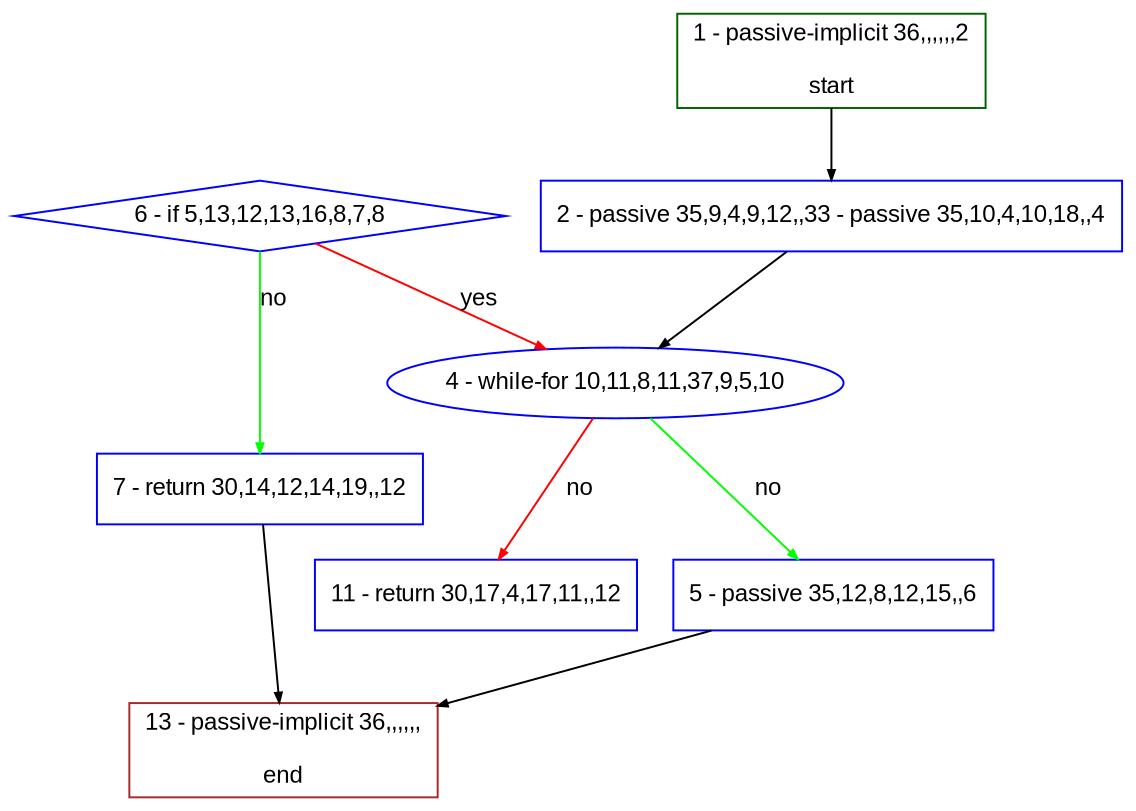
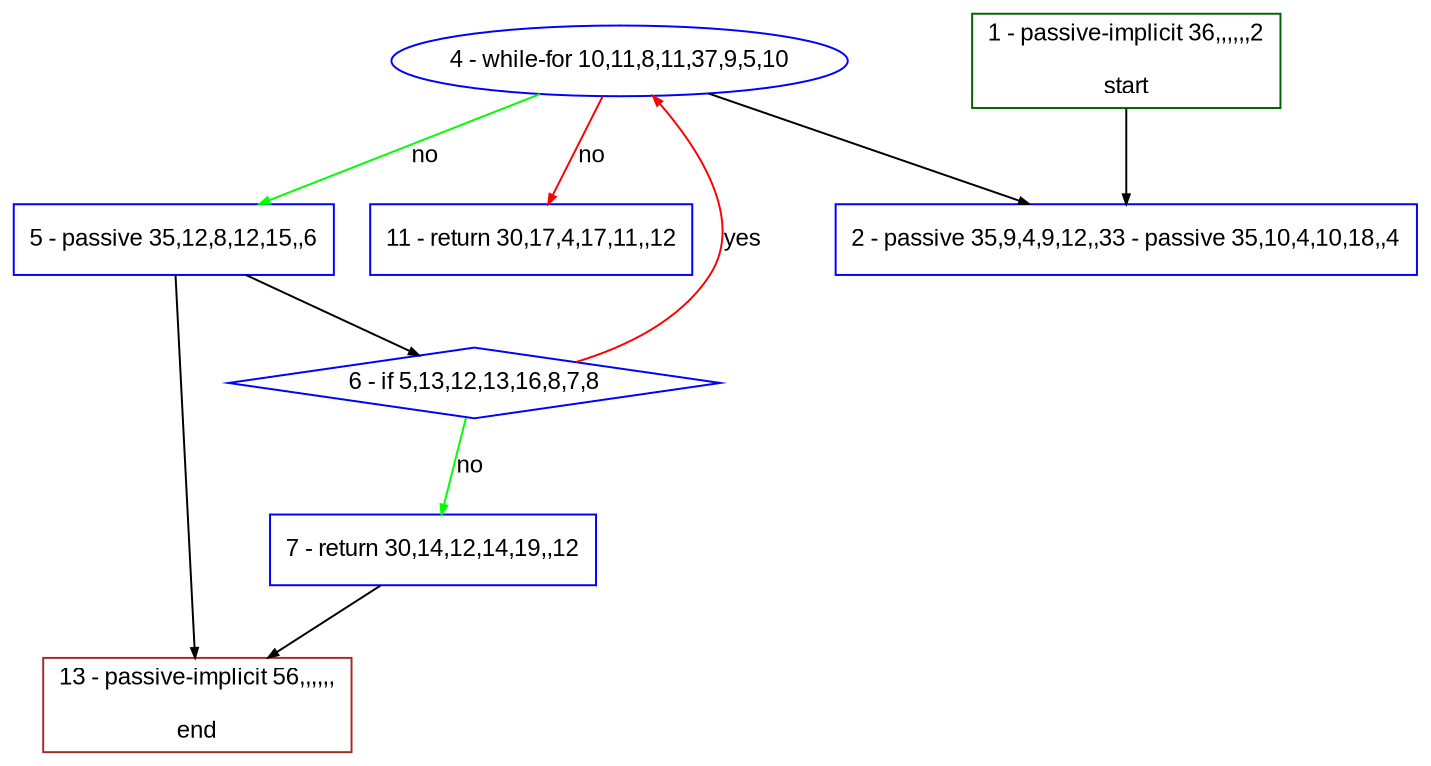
edge "2 - passive 35,9,4,9,12,,33 - passive 35,10,4,10,18,,4" -> "4 - while-for 10,11,8,11,37,9,5,10": reversed
edge "5 - passive 35,12,8,12,15,,6" -> "6 - if 5,13,12,13,16,8,7,8": added
node "13 - passive-implicit 36,,,,,, end": label "13 - passive-implicit 36,,,,,, end" -> "13 - passive-implicit 56,,,,,, end"
